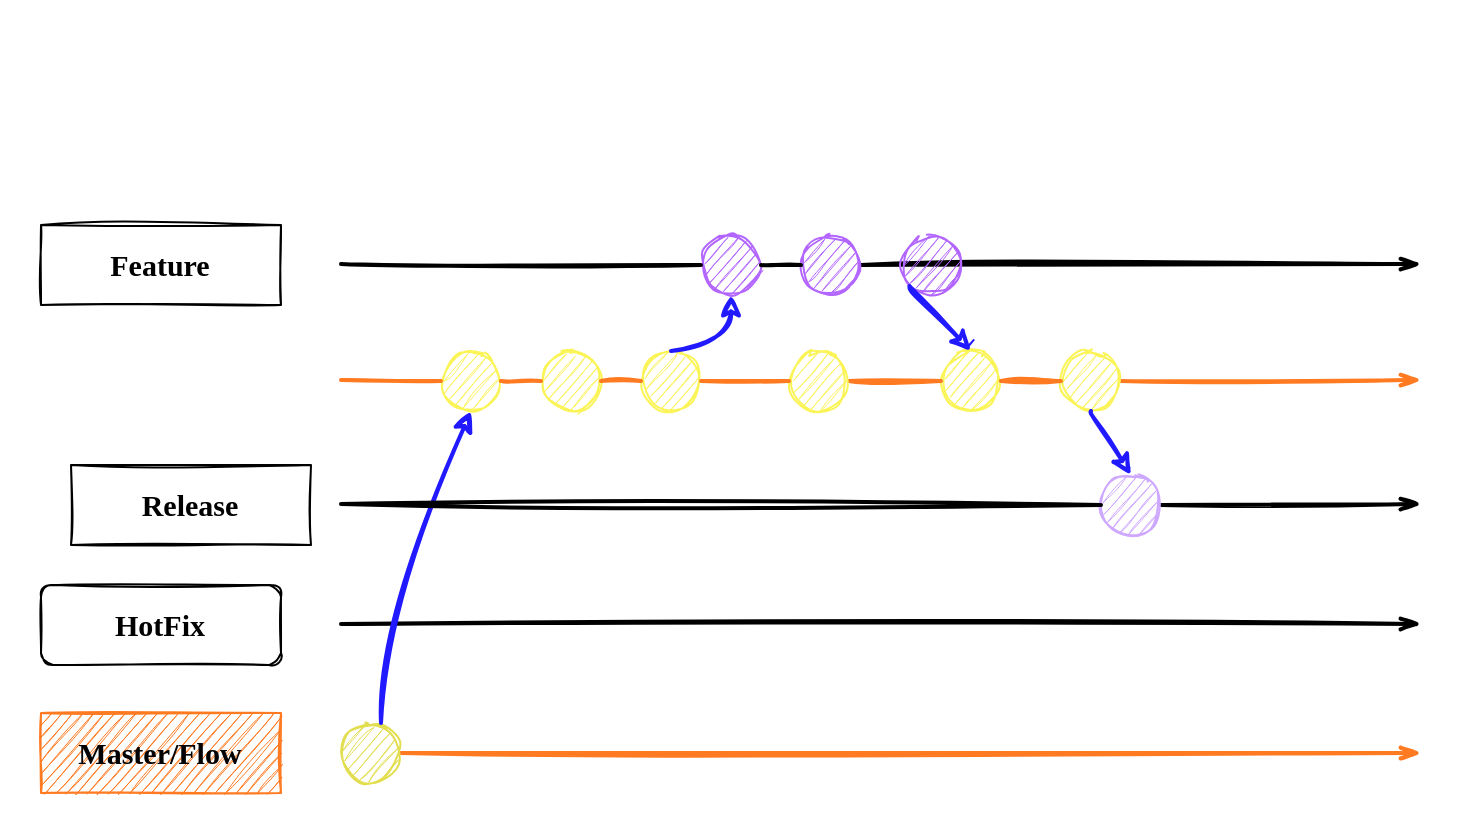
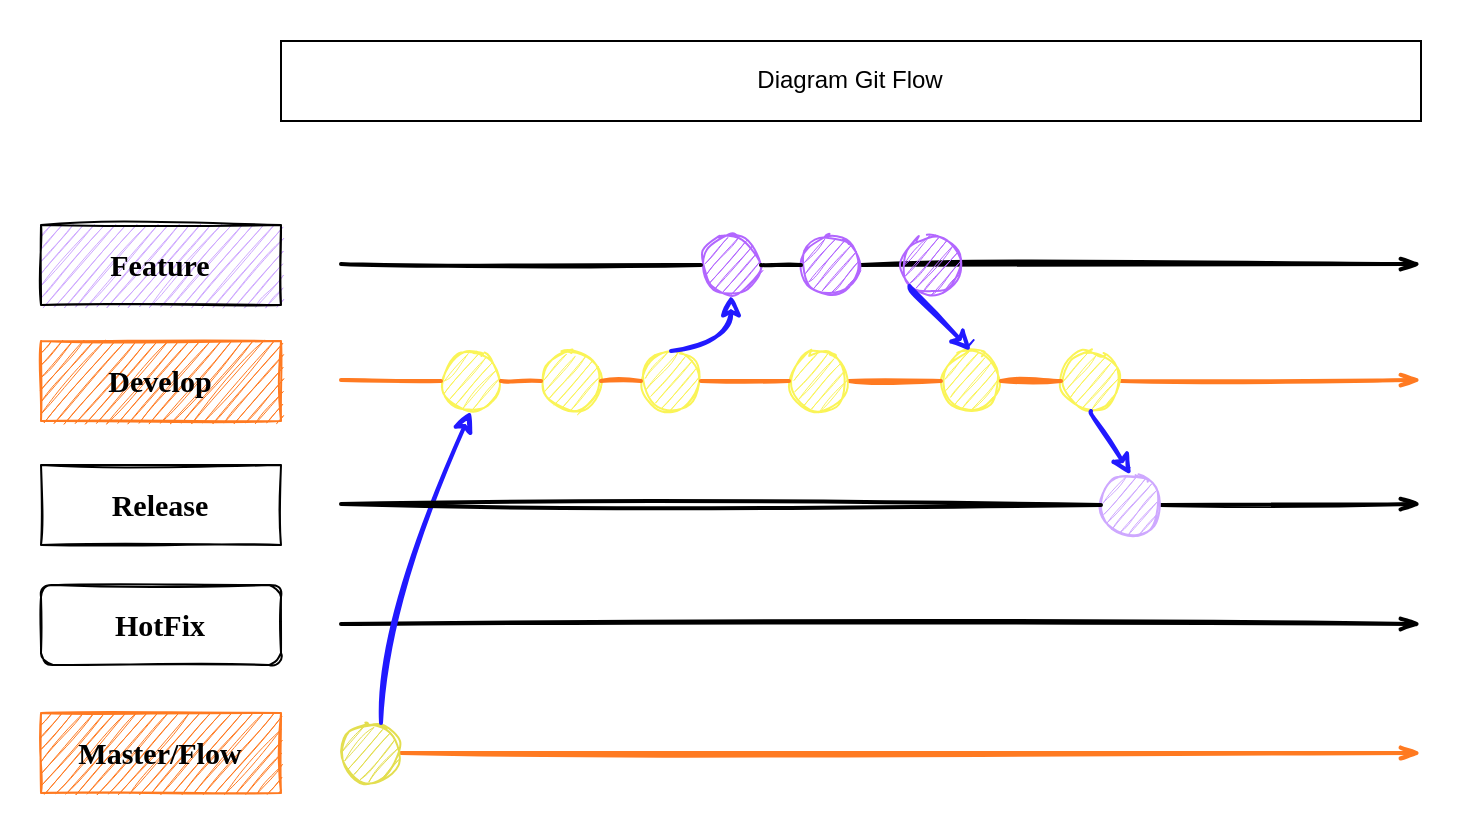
node "Diagram Git Flow": added
node "Feature": fillcolor #ffffff -> #cea8ff
node "Develop": added
node "Release": moved (191, 505) -> (161, 505)
